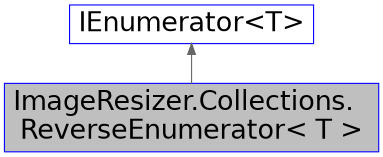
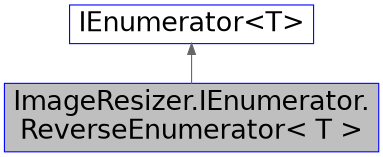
node "ImageResizer.Collections. ReverseEnumerator< T >": label "ImageResizer.Collections. ReverseEnumerator< T >" -> "ImageResizer.IEnumerator. ReverseEnumerator< T >"
